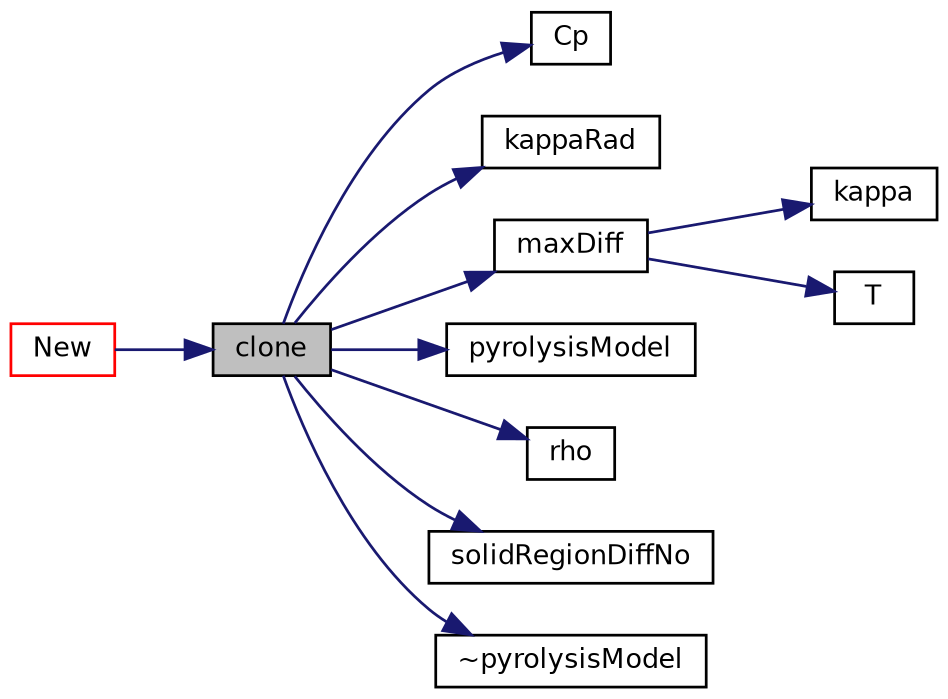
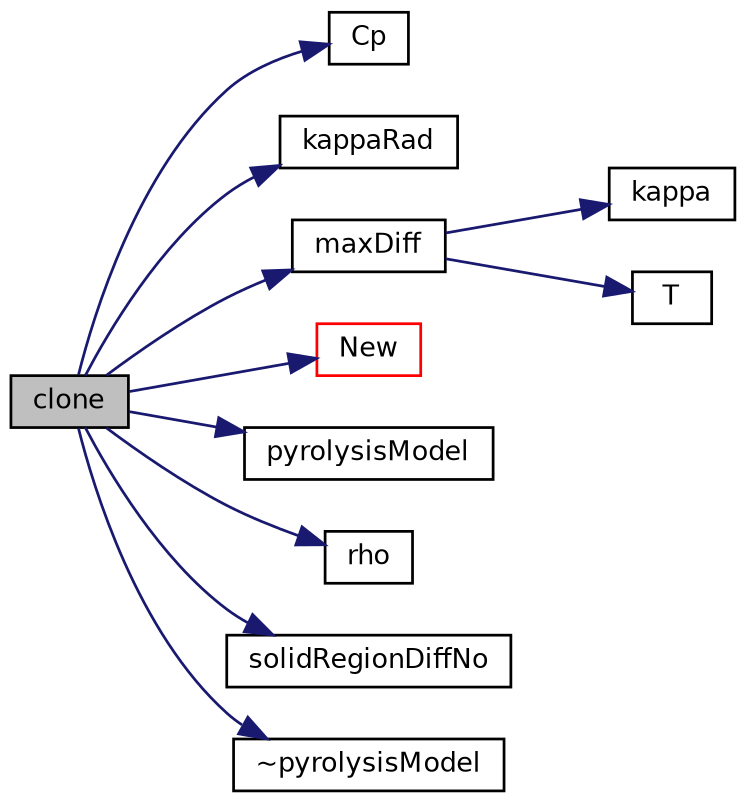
edge "New" -> "clone": reversed
